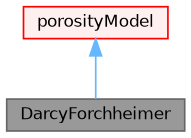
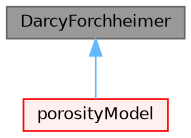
edge "DarcyForchheimer" -> "porosityModel": reversed
